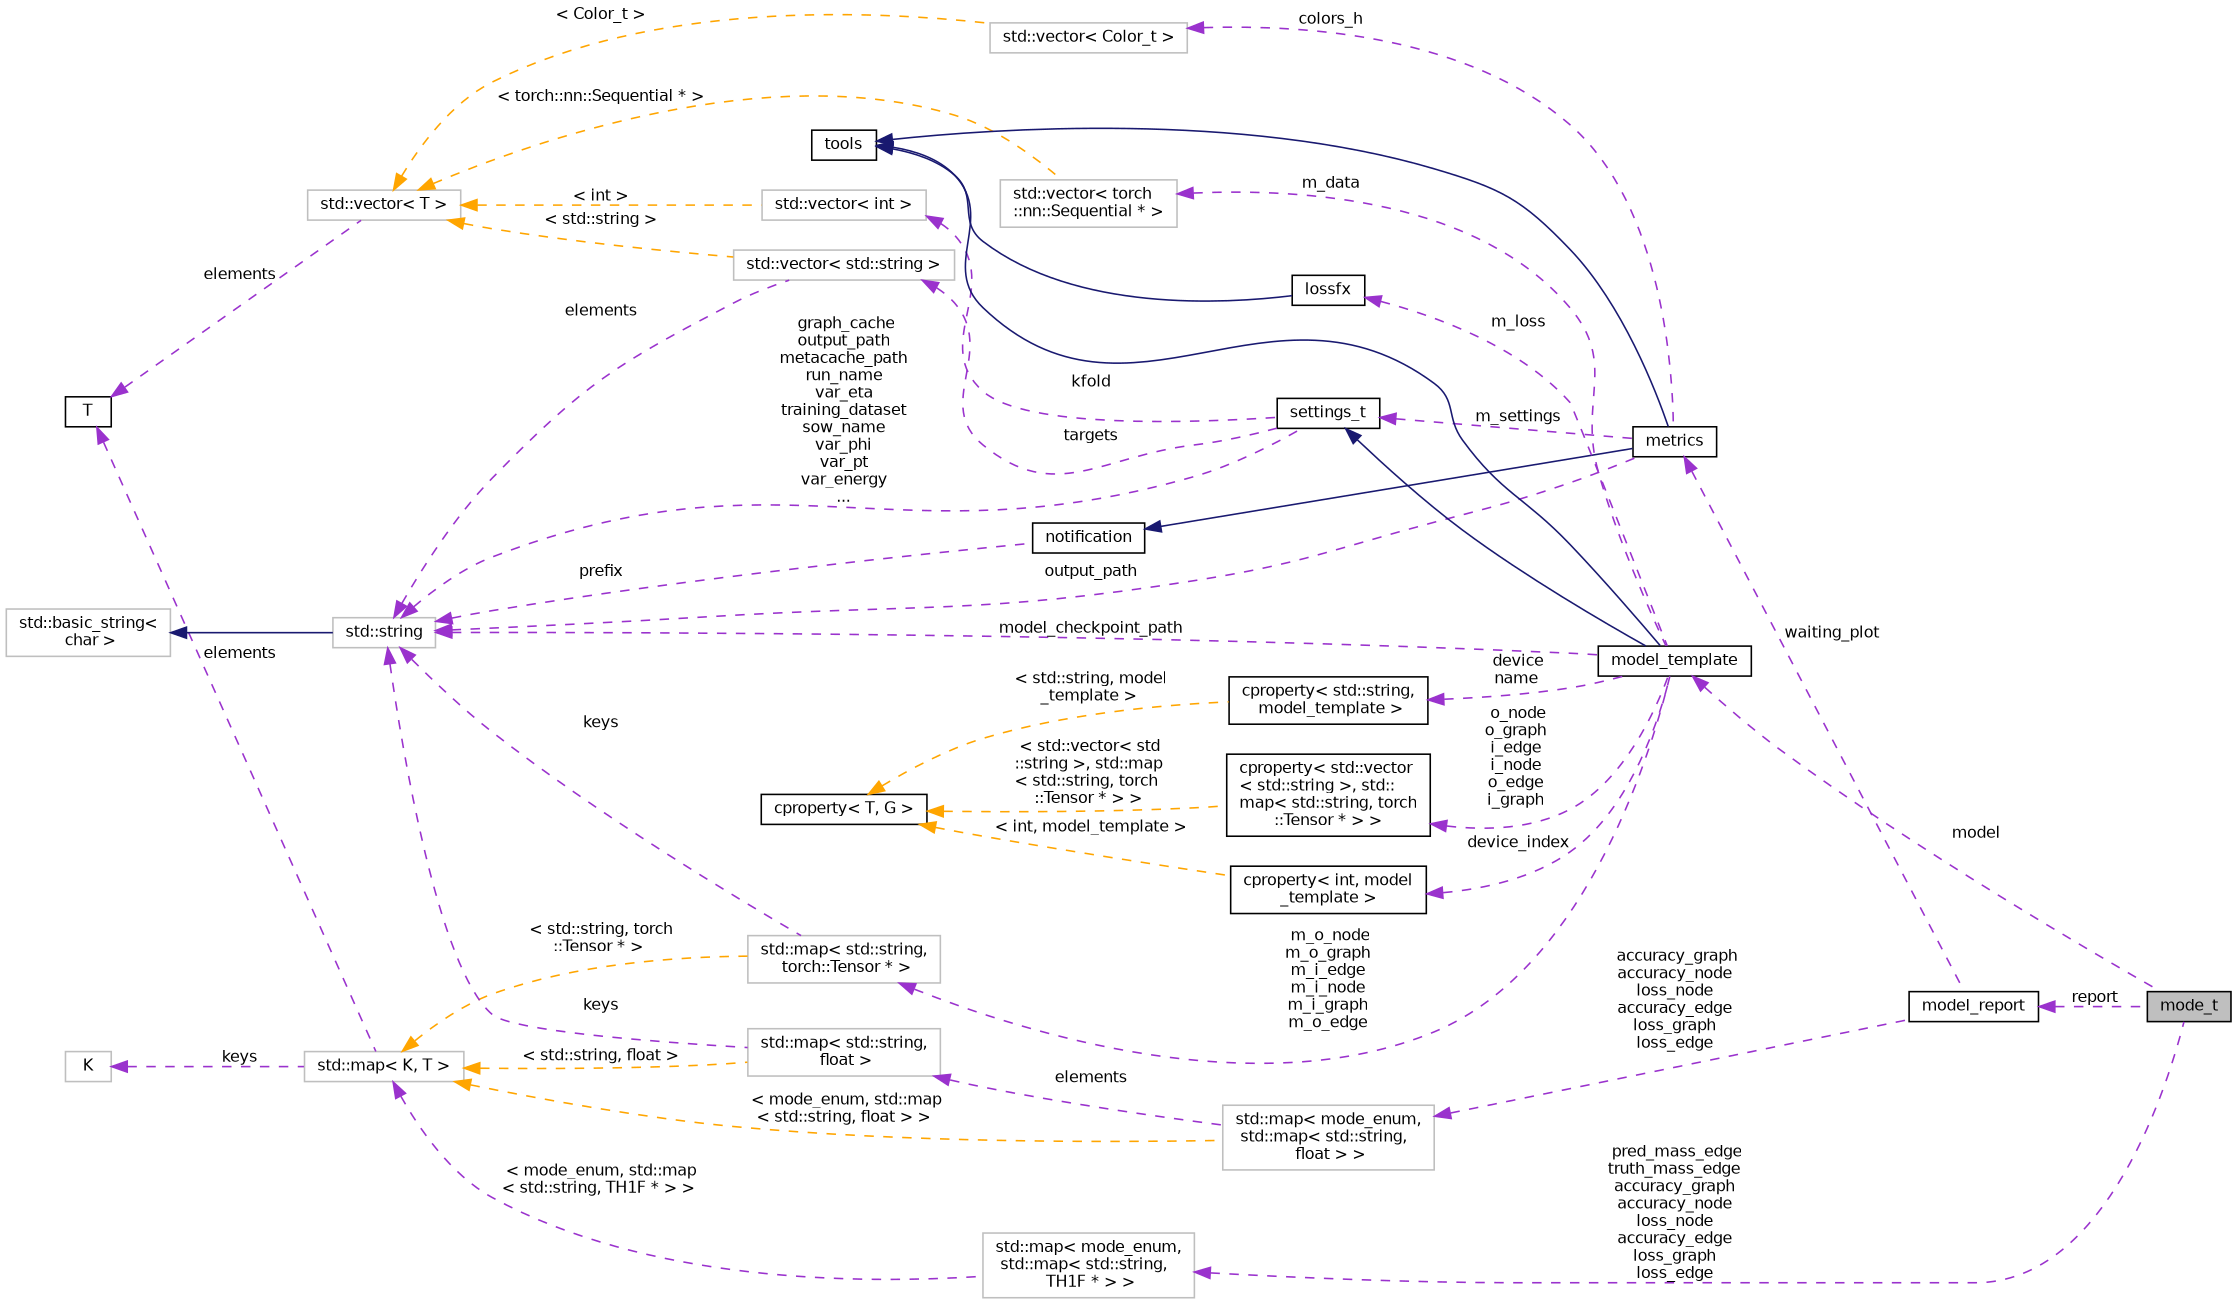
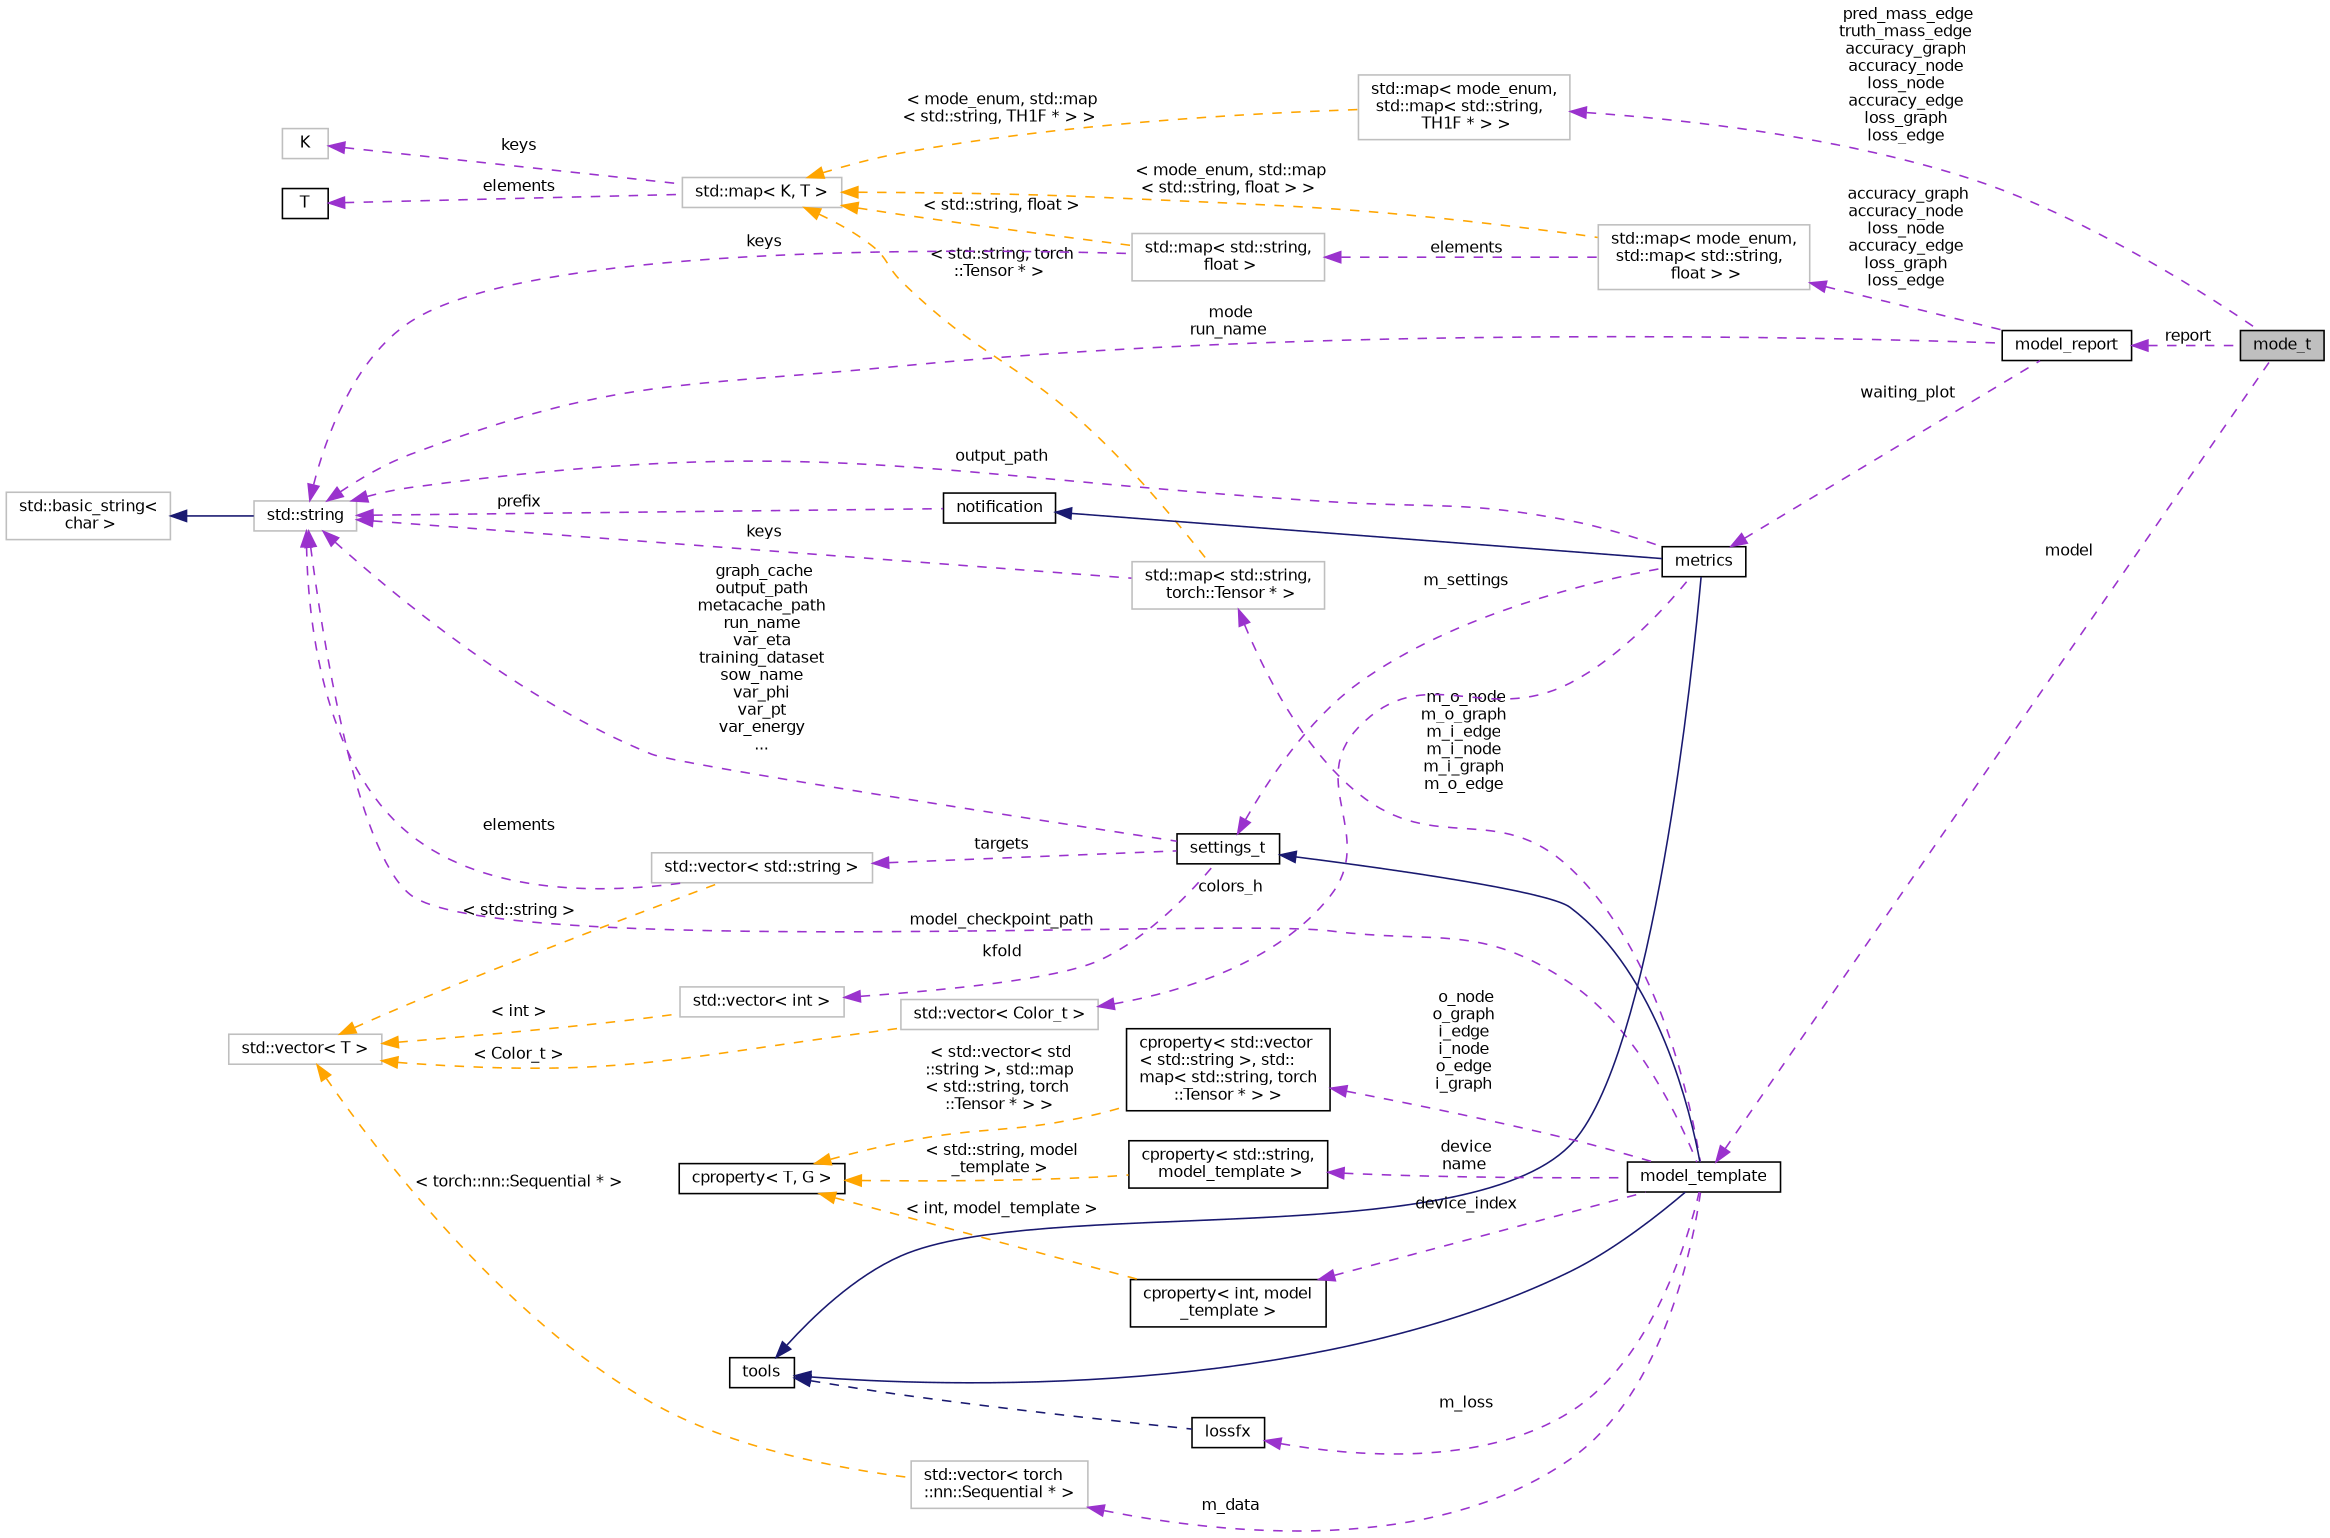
edge "lossfx" -> "tools": style solid -> dashed
edge "std::vector< T >" -> "T": removed, label "elements"
edge "model_report" -> "std::string": added, label "mode run_name"
edge "std::map< mode_enum, std::map< std::string, TH1F * > >" -> "std::map< K, T >": color darkorchid3 -> orange
